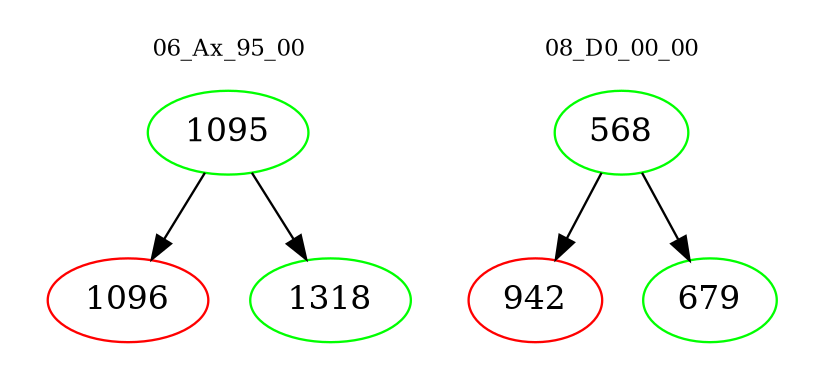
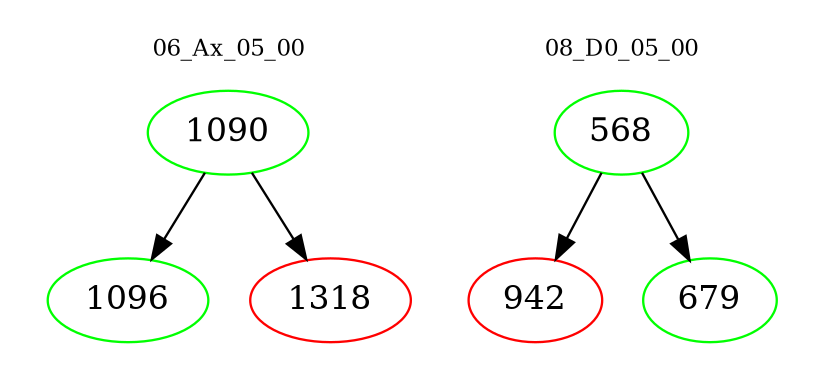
cluster "06_Ax_95_00": label "06_Ax_95_00" -> "06_Ax_05_00"
cluster "08_D0_00_00": label "08_D0_00_00" -> "08_D0_05_00"
node "1095": label "1095" -> "1090"
node "1096": color red -> green
node "1318": color green -> red
